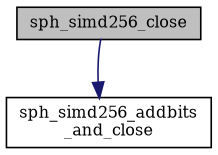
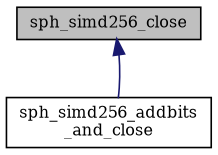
edge "sph_simd256_close" -> "sph_simd256_addbits _and_close": reversed
